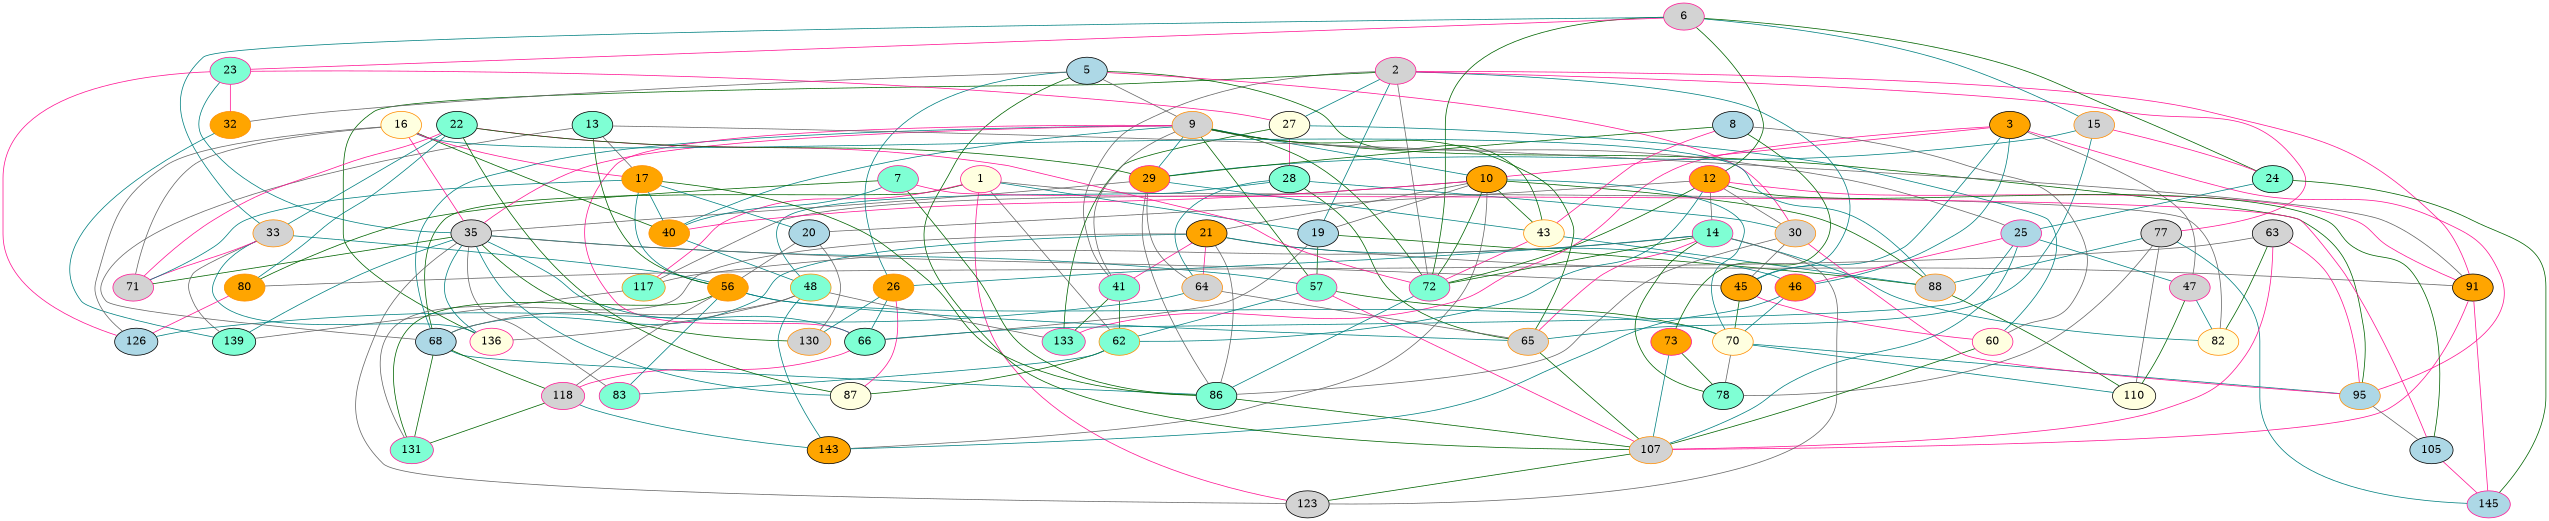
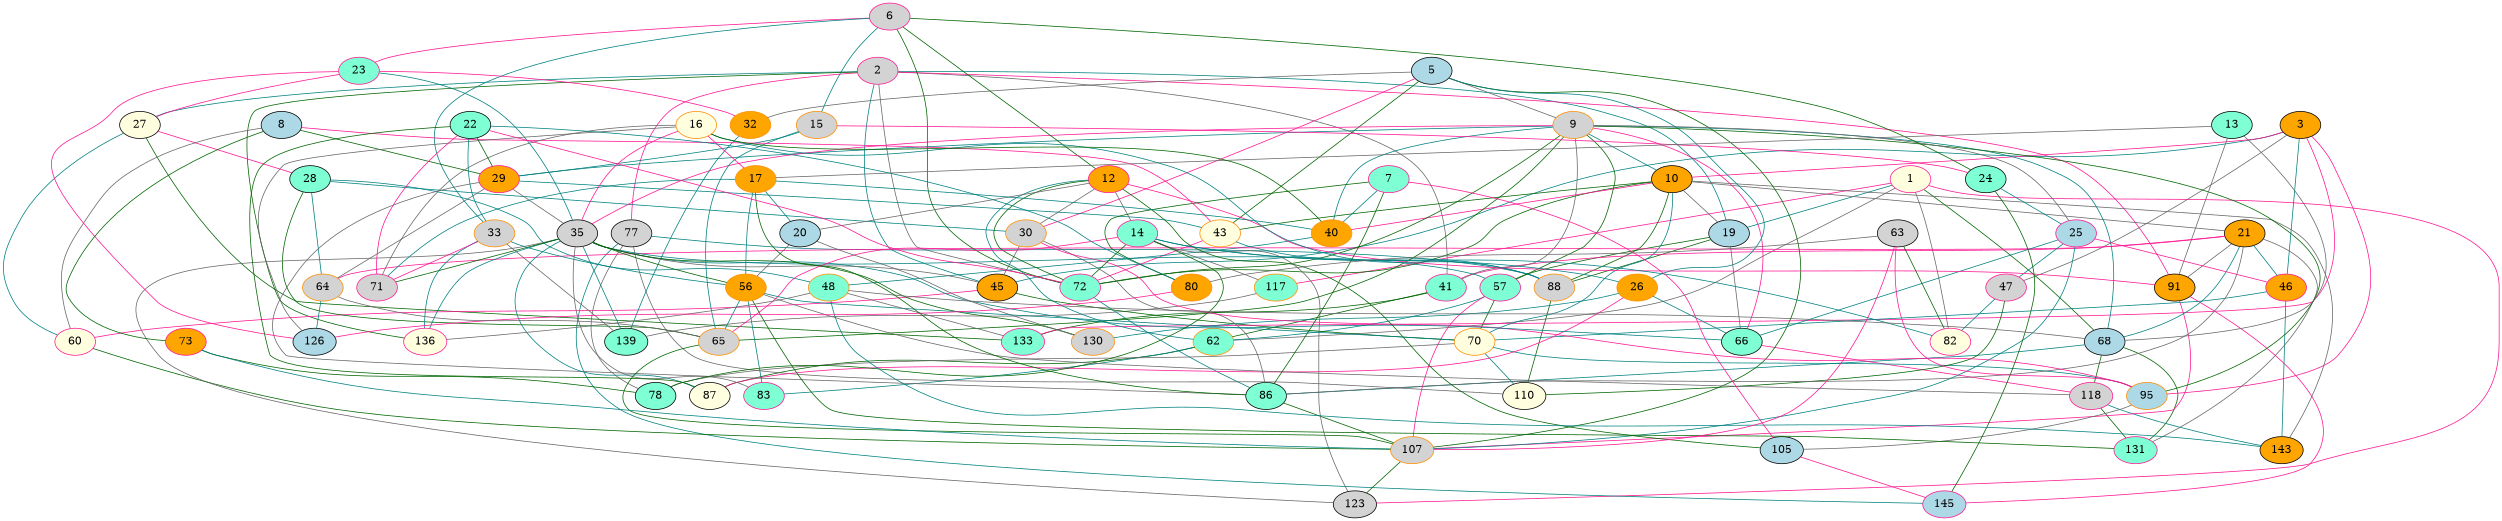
edge "10" -- "117": removed
edge "13" -- "56": now "35" -- "56"
node "82": color darkorange -> deeppink
